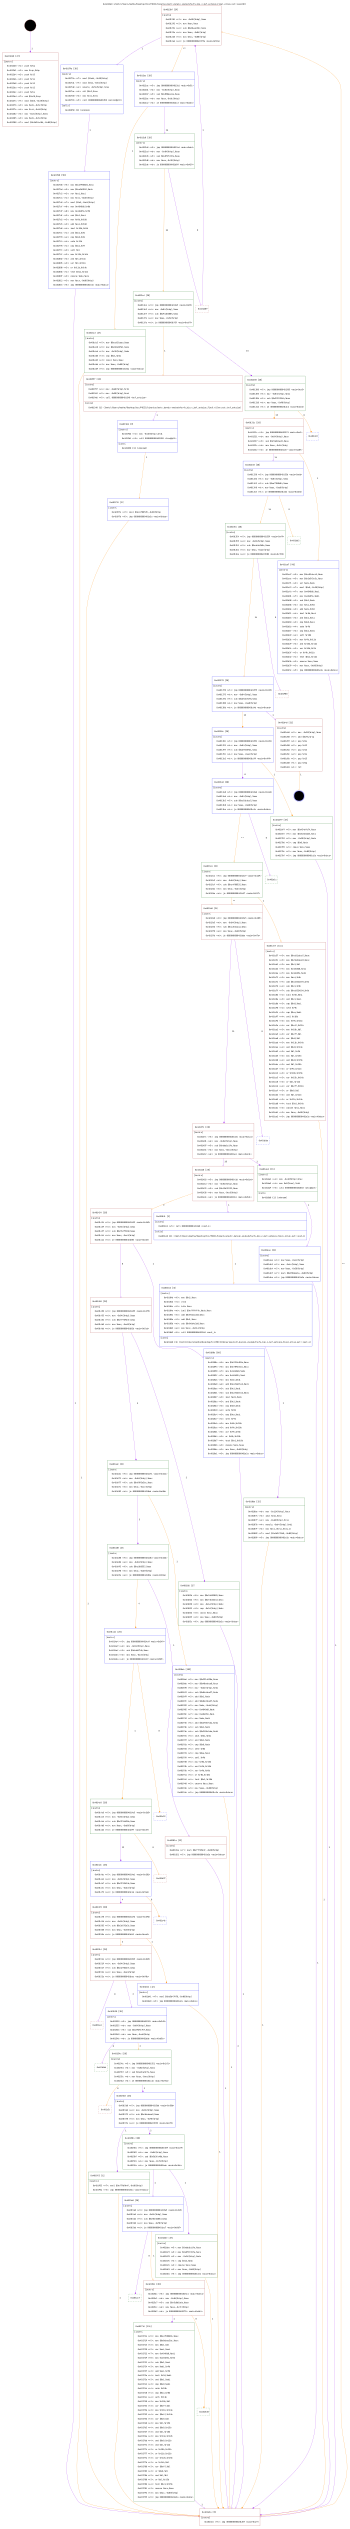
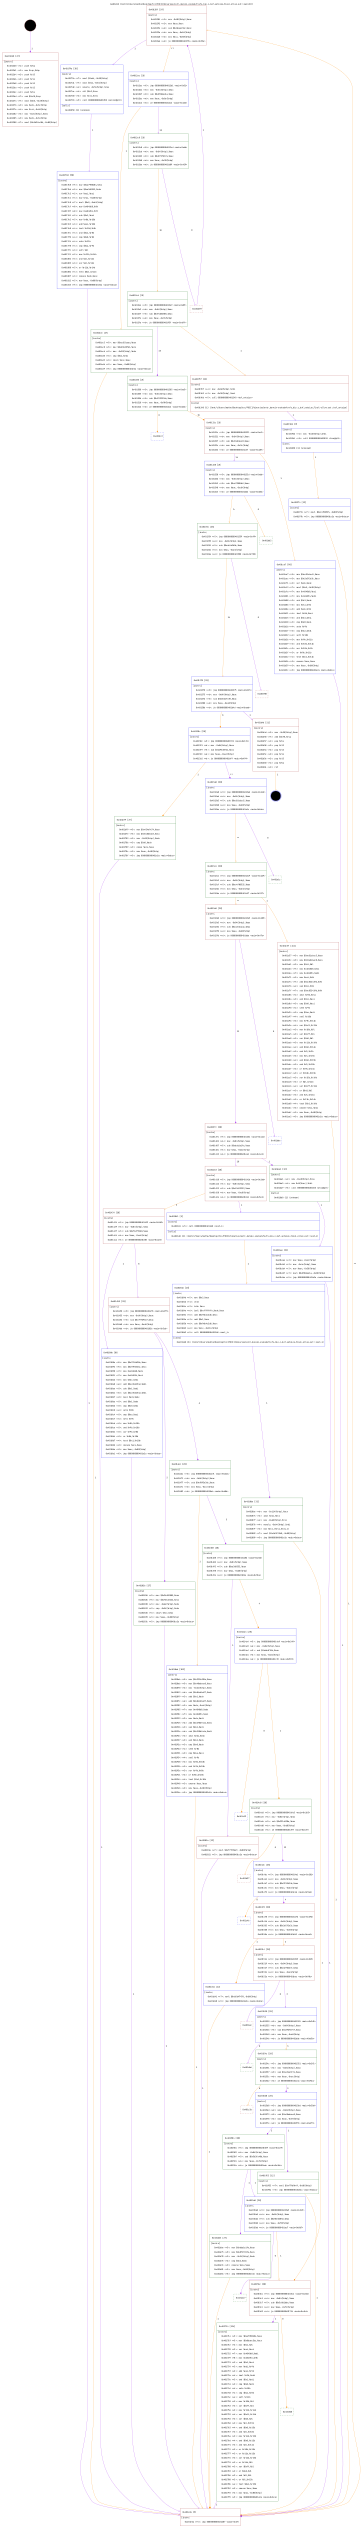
edge "0x40186e [32]" -> "0x401e2a [5]": now "0x40186e [32]" -> "0x4015bc [28]"
